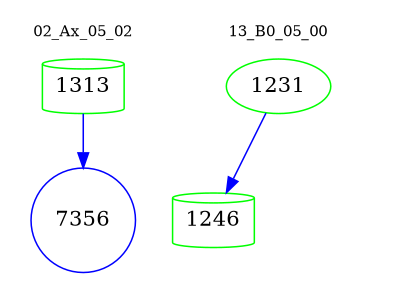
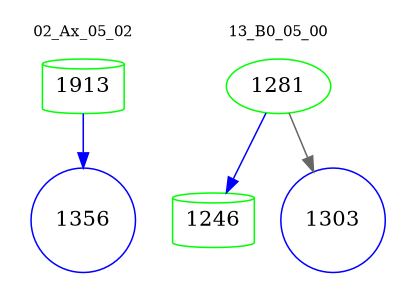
node "1313": label "1313" -> "1913"
node "1231": label "1231" -> "1281"
node "7356": label "7356" -> "1356"
node "1303": added
